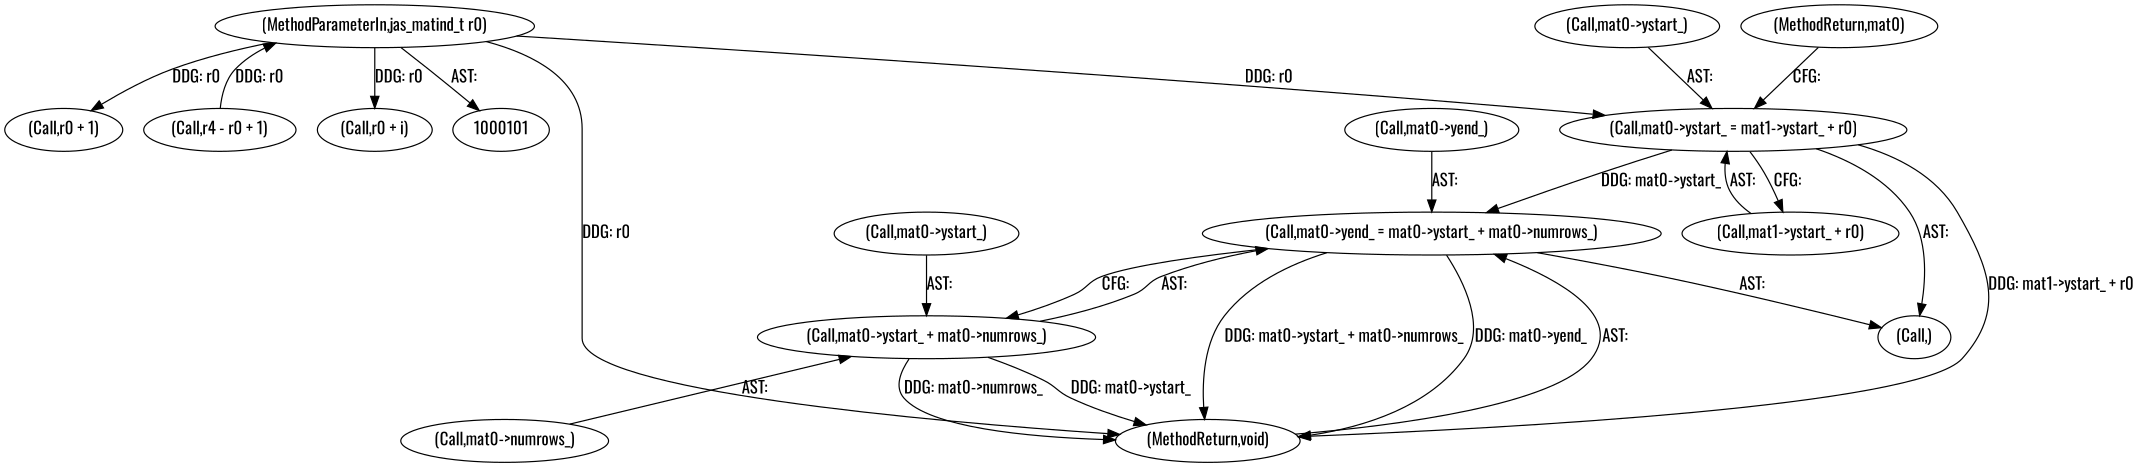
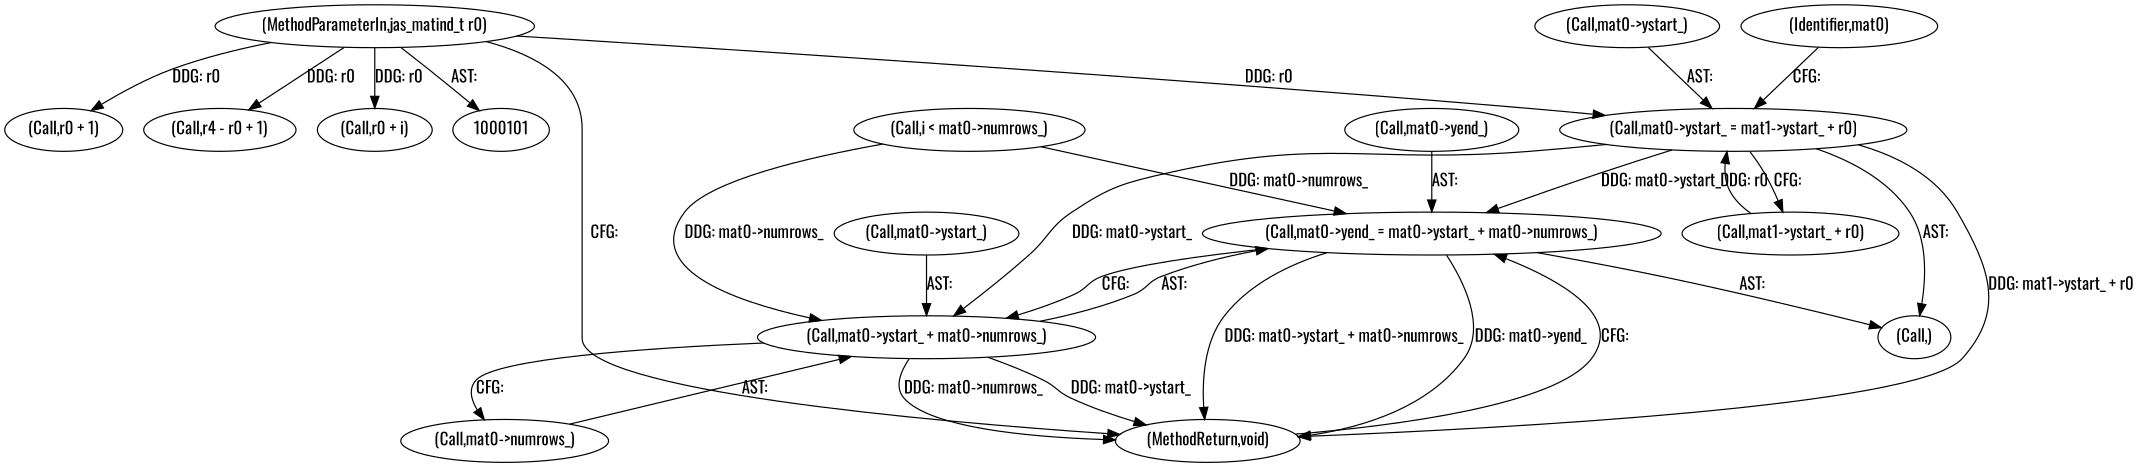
node "(MethodReturn,mat0)": label "(MethodReturn,mat0)" -> "(Identifier,mat0)"
edge "(Call,r4 - r0 + 1)" -> "(MethodParameterIn,jas_matind_t r0)": reversed
node "(Call,i < mat0->numrows_)": added
edge "(Call,mat0->ystart_ = mat1->ystart_ + r0)" -> "(Call,mat0->ystart_ + mat0->numrows_)": added, label "DDG: mat0->ystart_"
edge "(Call,mat1->ystart_ + r0)" -> "(Call,mat0->ystart_ = mat1->ystart_ + r0)": label "AST: " -> "DDG: r0"
edge "(MethodParameterIn,jas_matind_t r0)" -> "(MethodReturn,void)": label "DDG: r0" -> "CFG: "
edge "(MethodReturn,void)" -> "(Call,mat0->yend_ = mat0->ystart_ + mat0->numrows_)": label "AST: " -> "CFG: "
edge "(Call,mat0->ystart_ + mat0->numrows_)" -> "(Call,mat0->numrows_)": added, label "CFG:"
